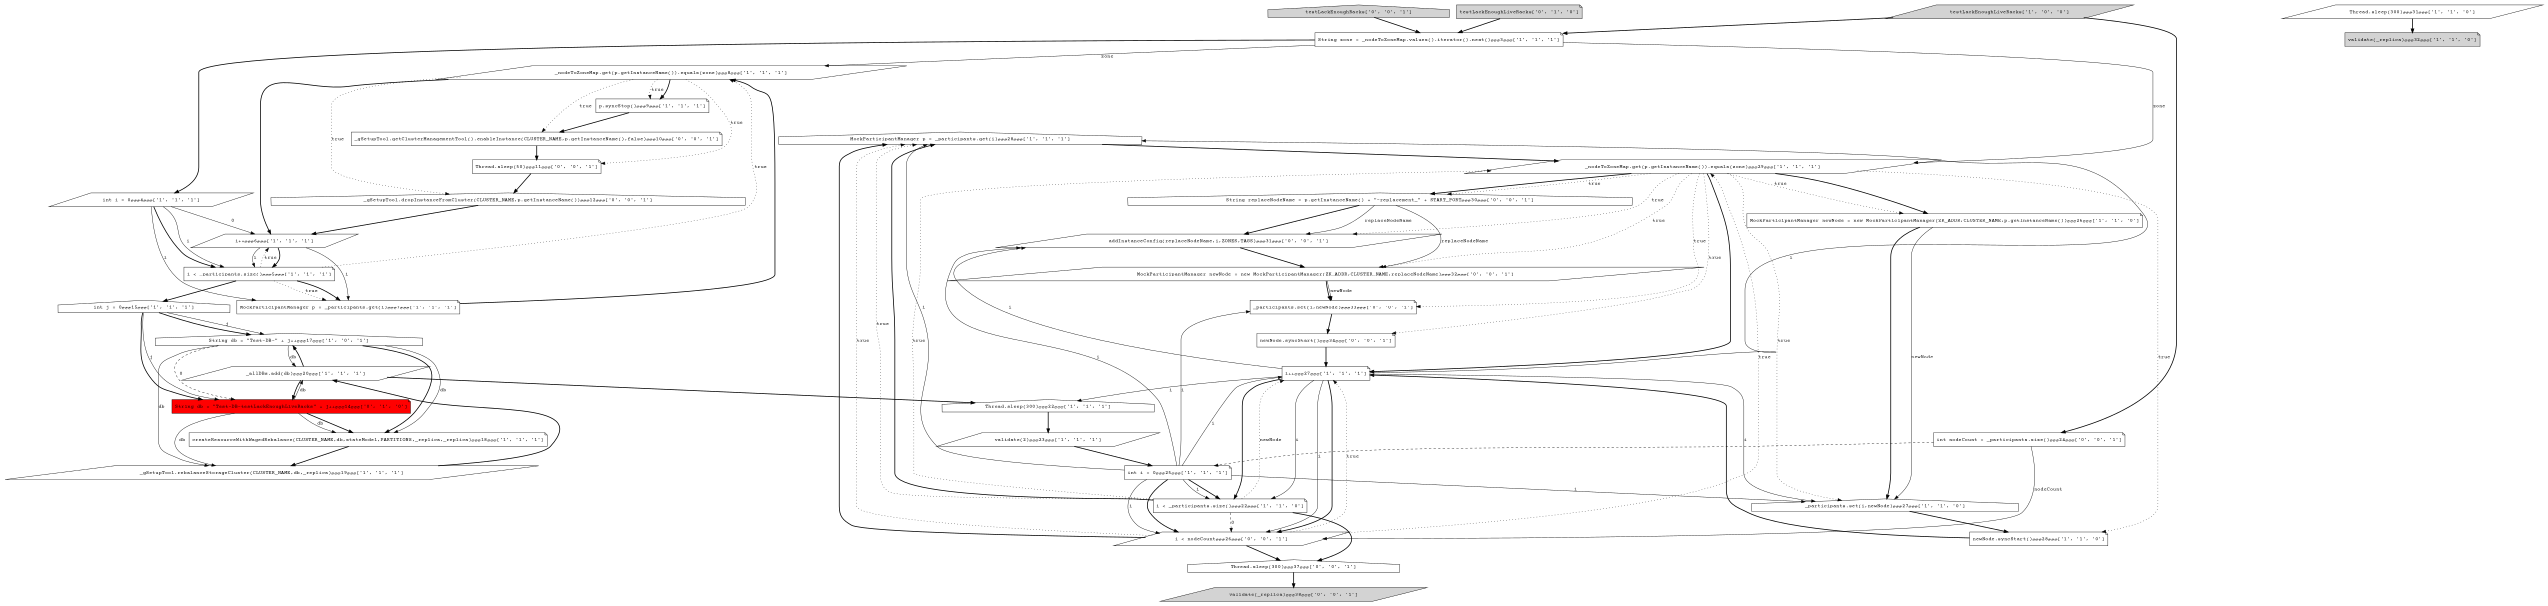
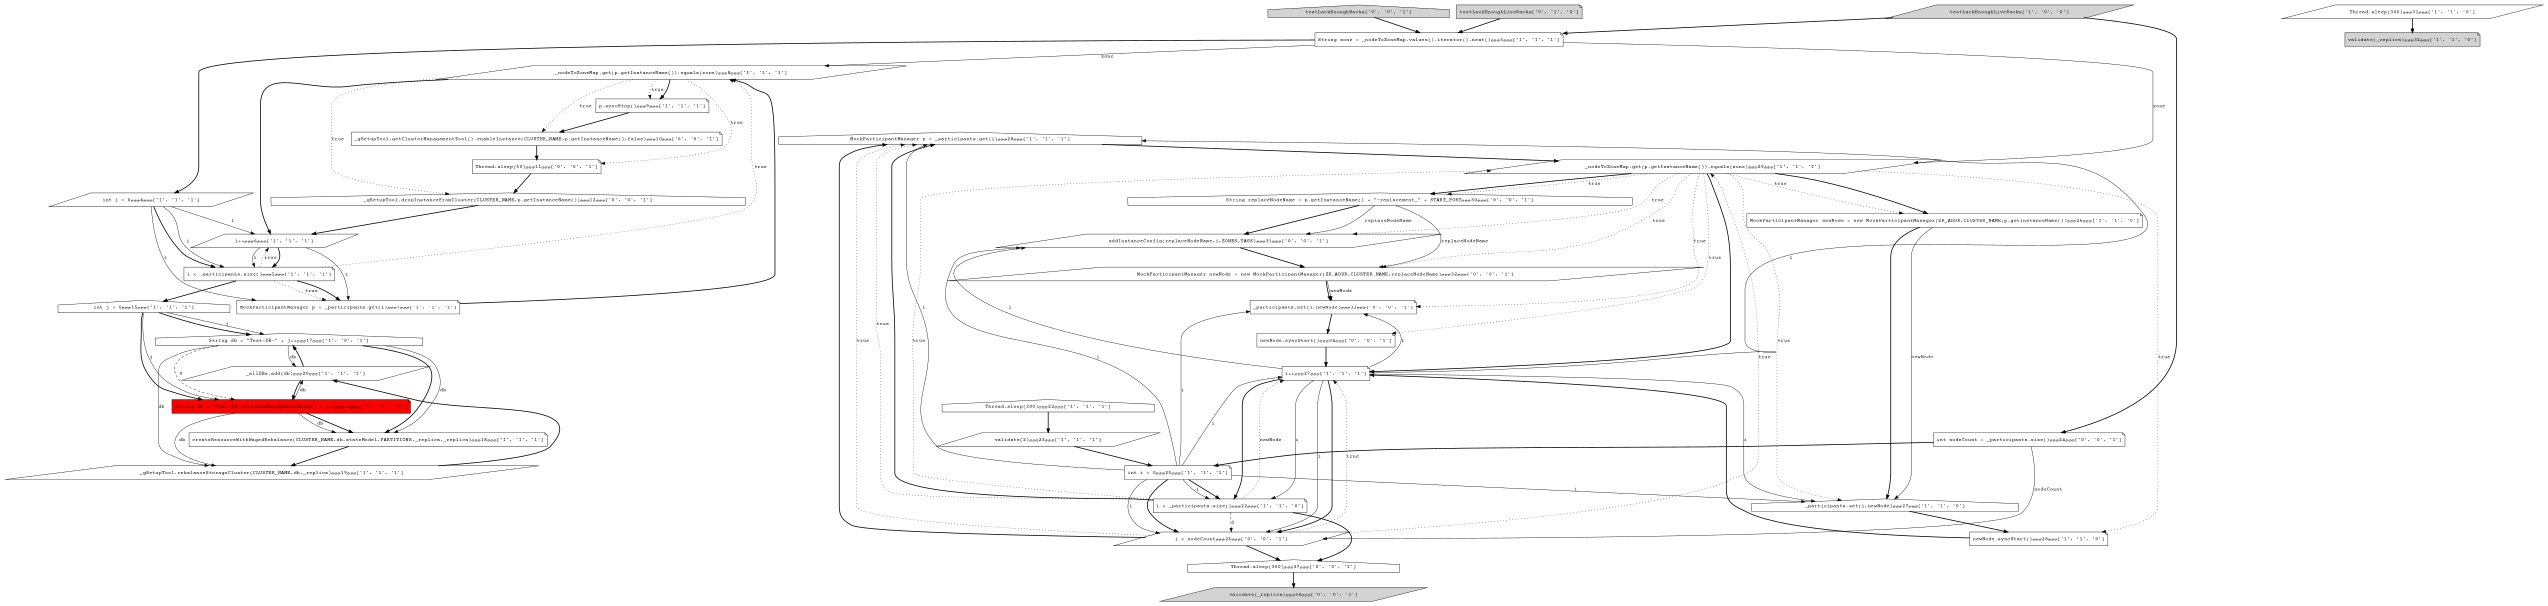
edge "int i = 0@@@4@@@['1', '1', '1']" -> "i++@@@6@@@['1', '1', '1']": label "0" -> "i"
edge "i++@@@27@@@['1', '1', '1']" -> "Thread.sleep(300)@@@22@@@['1', '1', '1']": now "i++@@@27@@@['1', '1', '1']" -> "_participants.set(i,newNode)@@@33@@@['0', '0', '1']"
edge "_allDBs.add(db)@@@20@@@['1', '1', '1']" -> "Thread.sleep(300)@@@22@@@['1', '1', '1']": removed
edge "int nodeCount = _participants.size()@@@24@@@['0', '0', '1']" -> "int i = 0@@@25@@@['1', '1', '1']": style dashed -> bold
